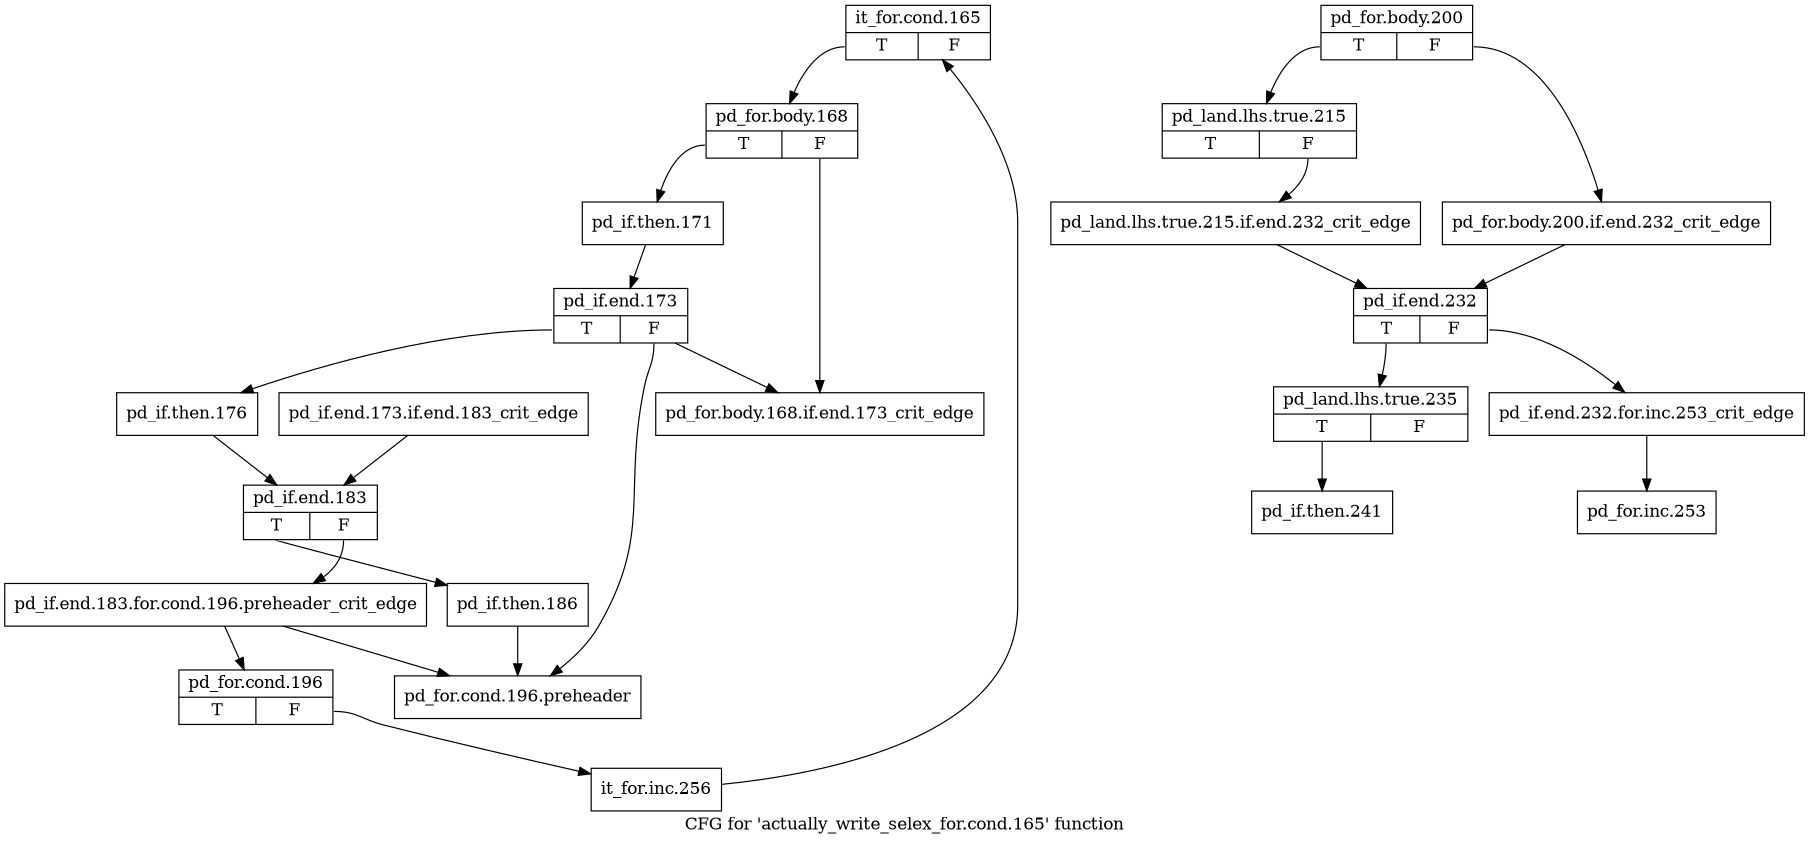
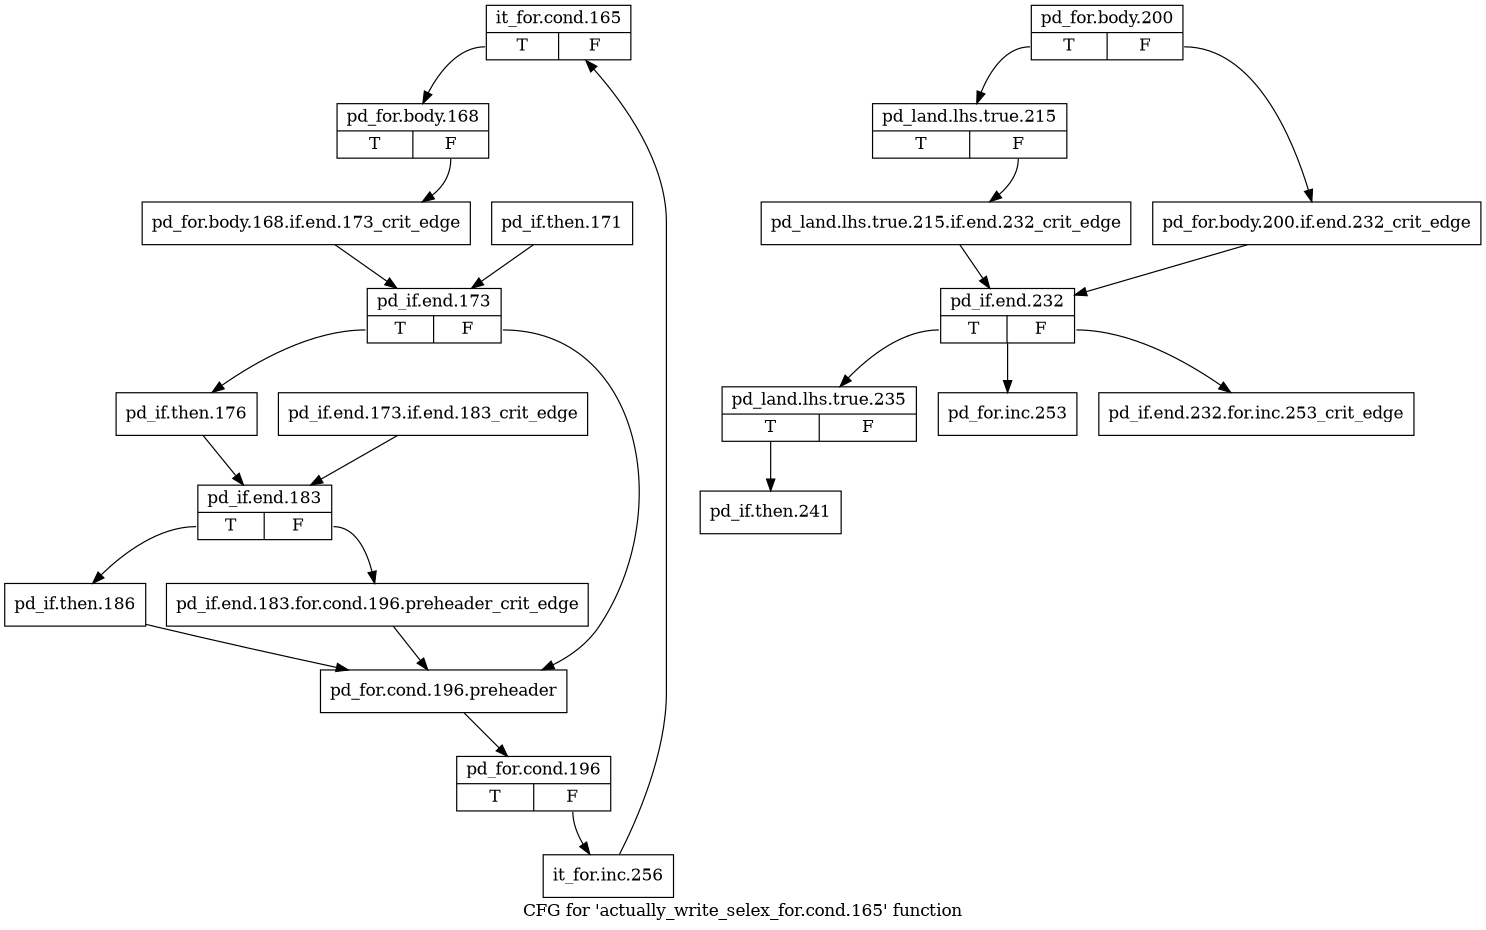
edge "pd_for.body.168" -> "pd_if.then.171": removed
edge "pd_if.end.173" -> "pd_for.body.168.if.end.173_crit_edge": reversed
edge "pd_if.end.232.for.inc.253_crit_edge" -> "pd_for.inc.253": now "pd_if.end.232" -> "pd_for.inc.253"
edge "pd_if.end.183.for.cond.196.preheader_crit_edge" -> "pd_for.cond.196": now "pd_for.cond.196.preheader" -> "pd_for.cond.196"
